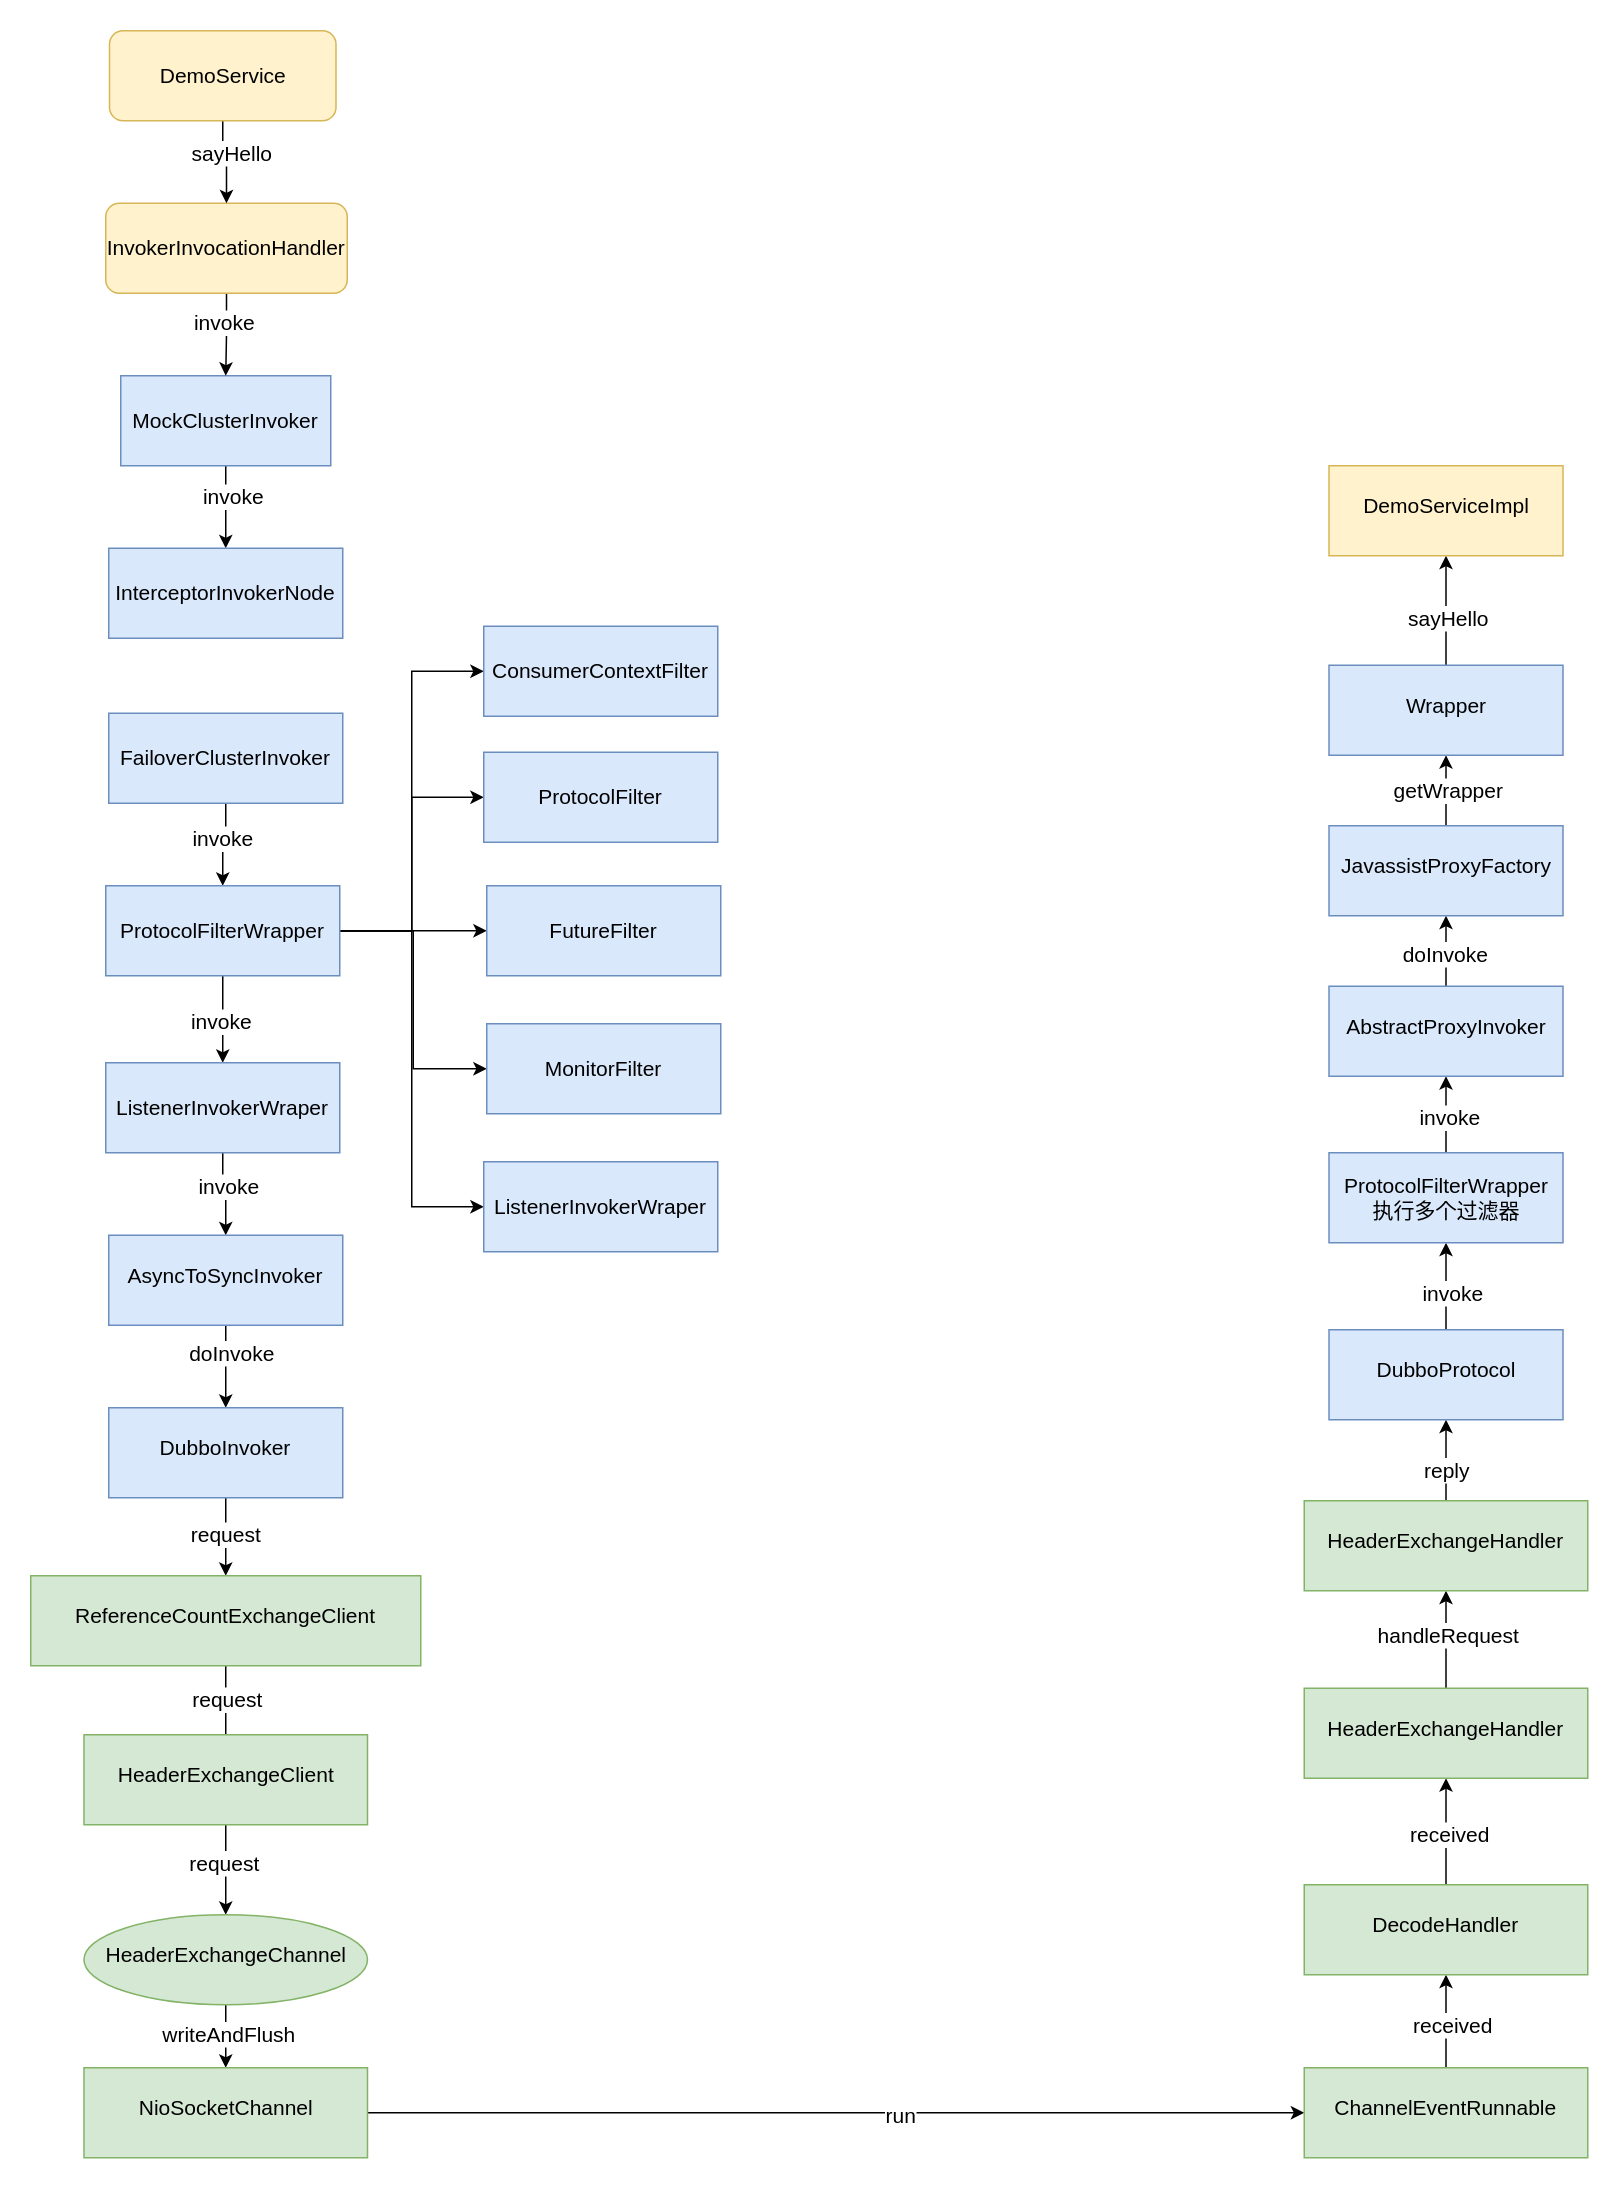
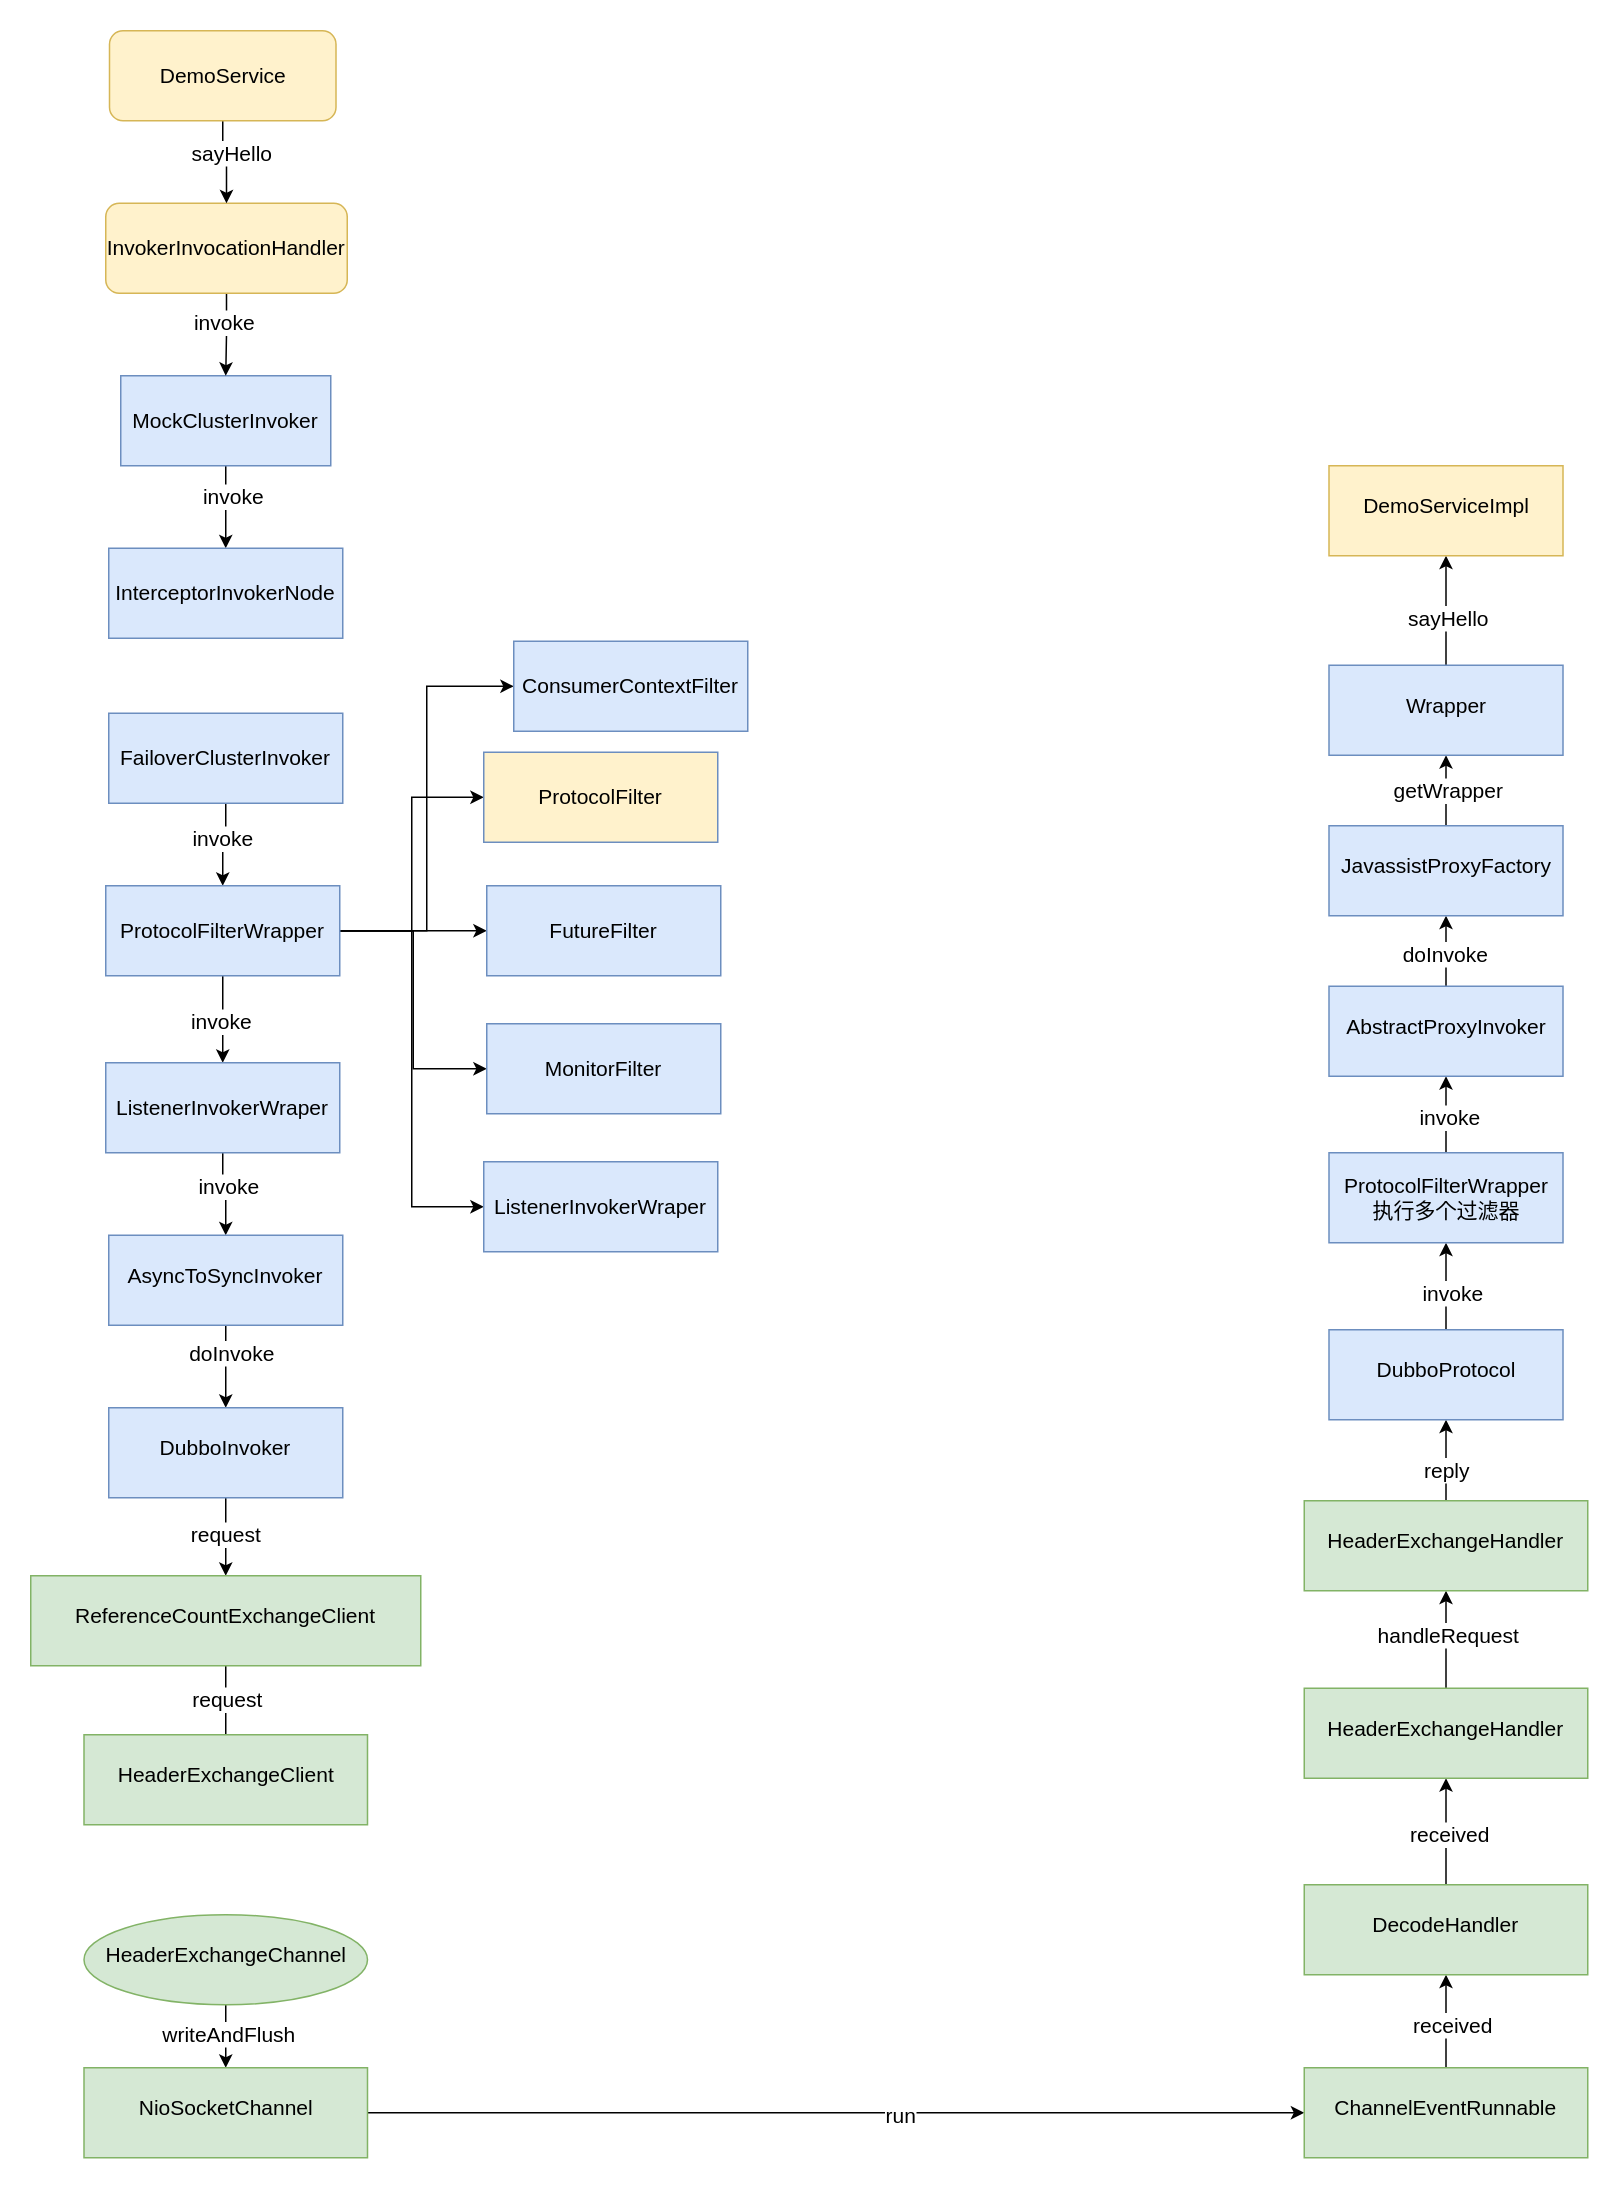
node "ConsumerContextFilter": moved (601, 671) -> (631, 686)
node "ProtocolFilter": fillcolor #dae8fc -> #fff2cc
edge "HeaderExchangeClient" -> "HeaderExchangeChannel": removed, label "request"
